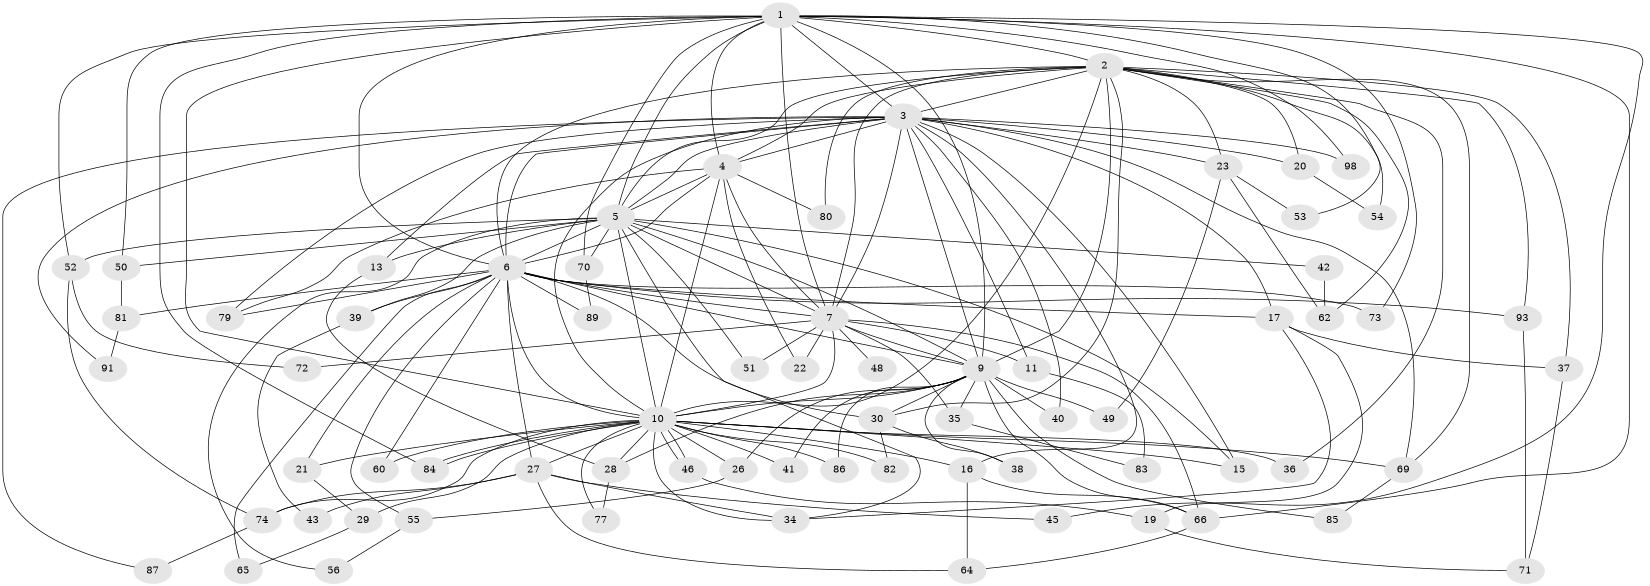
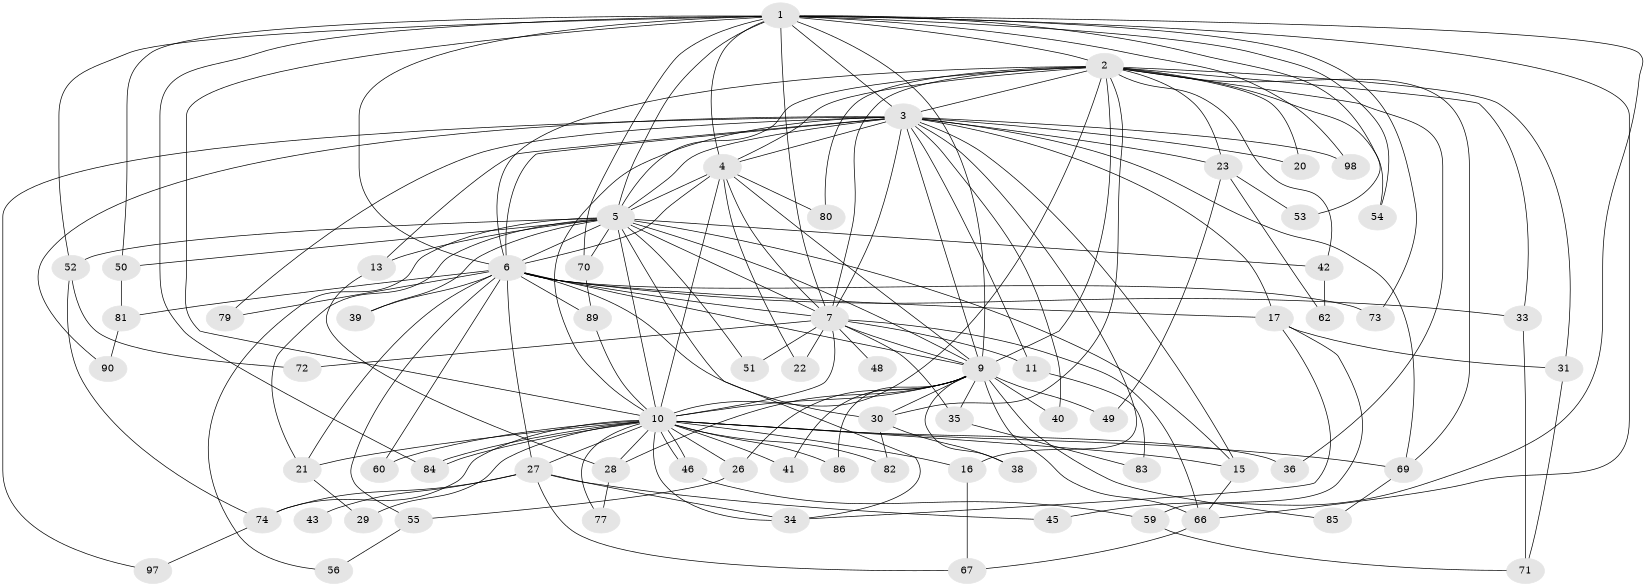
edge "2" -- "62": now "2" -- "42"
edge "20" -- "54": now "1" -- "54"
edge "4" -- "79": now "4" -- "9"
edge "5" -- "21": added
node "93": label "93" -> "33"
node "91": label "91" -> "90"
node "37": label "37" -> "31"
edge "6" -- "10": now "89" -- "10"
edge "39" -- "43": removed
edge "16" -- "66": now "15" -- "66"
node "19": label "19" -> "59"
node "87": label "87" -> "97"
node "65": removed
node "64": label "64" -> "67"
